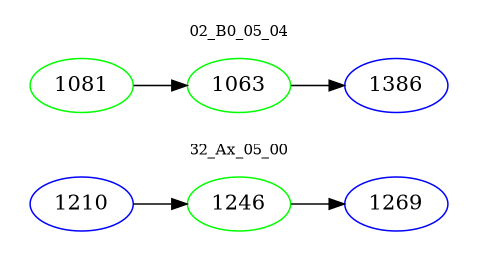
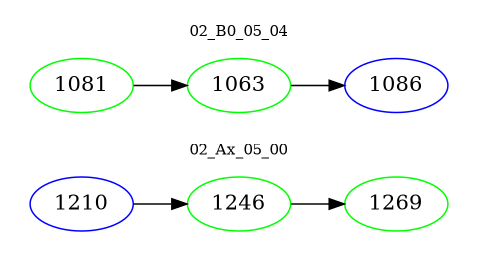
node "1386": label "1386" -> "1086"
cluster "32_Ax_05_00": label "32_Ax_05_00" -> "02_Ax_05_00"
node "1269": color blue -> green
